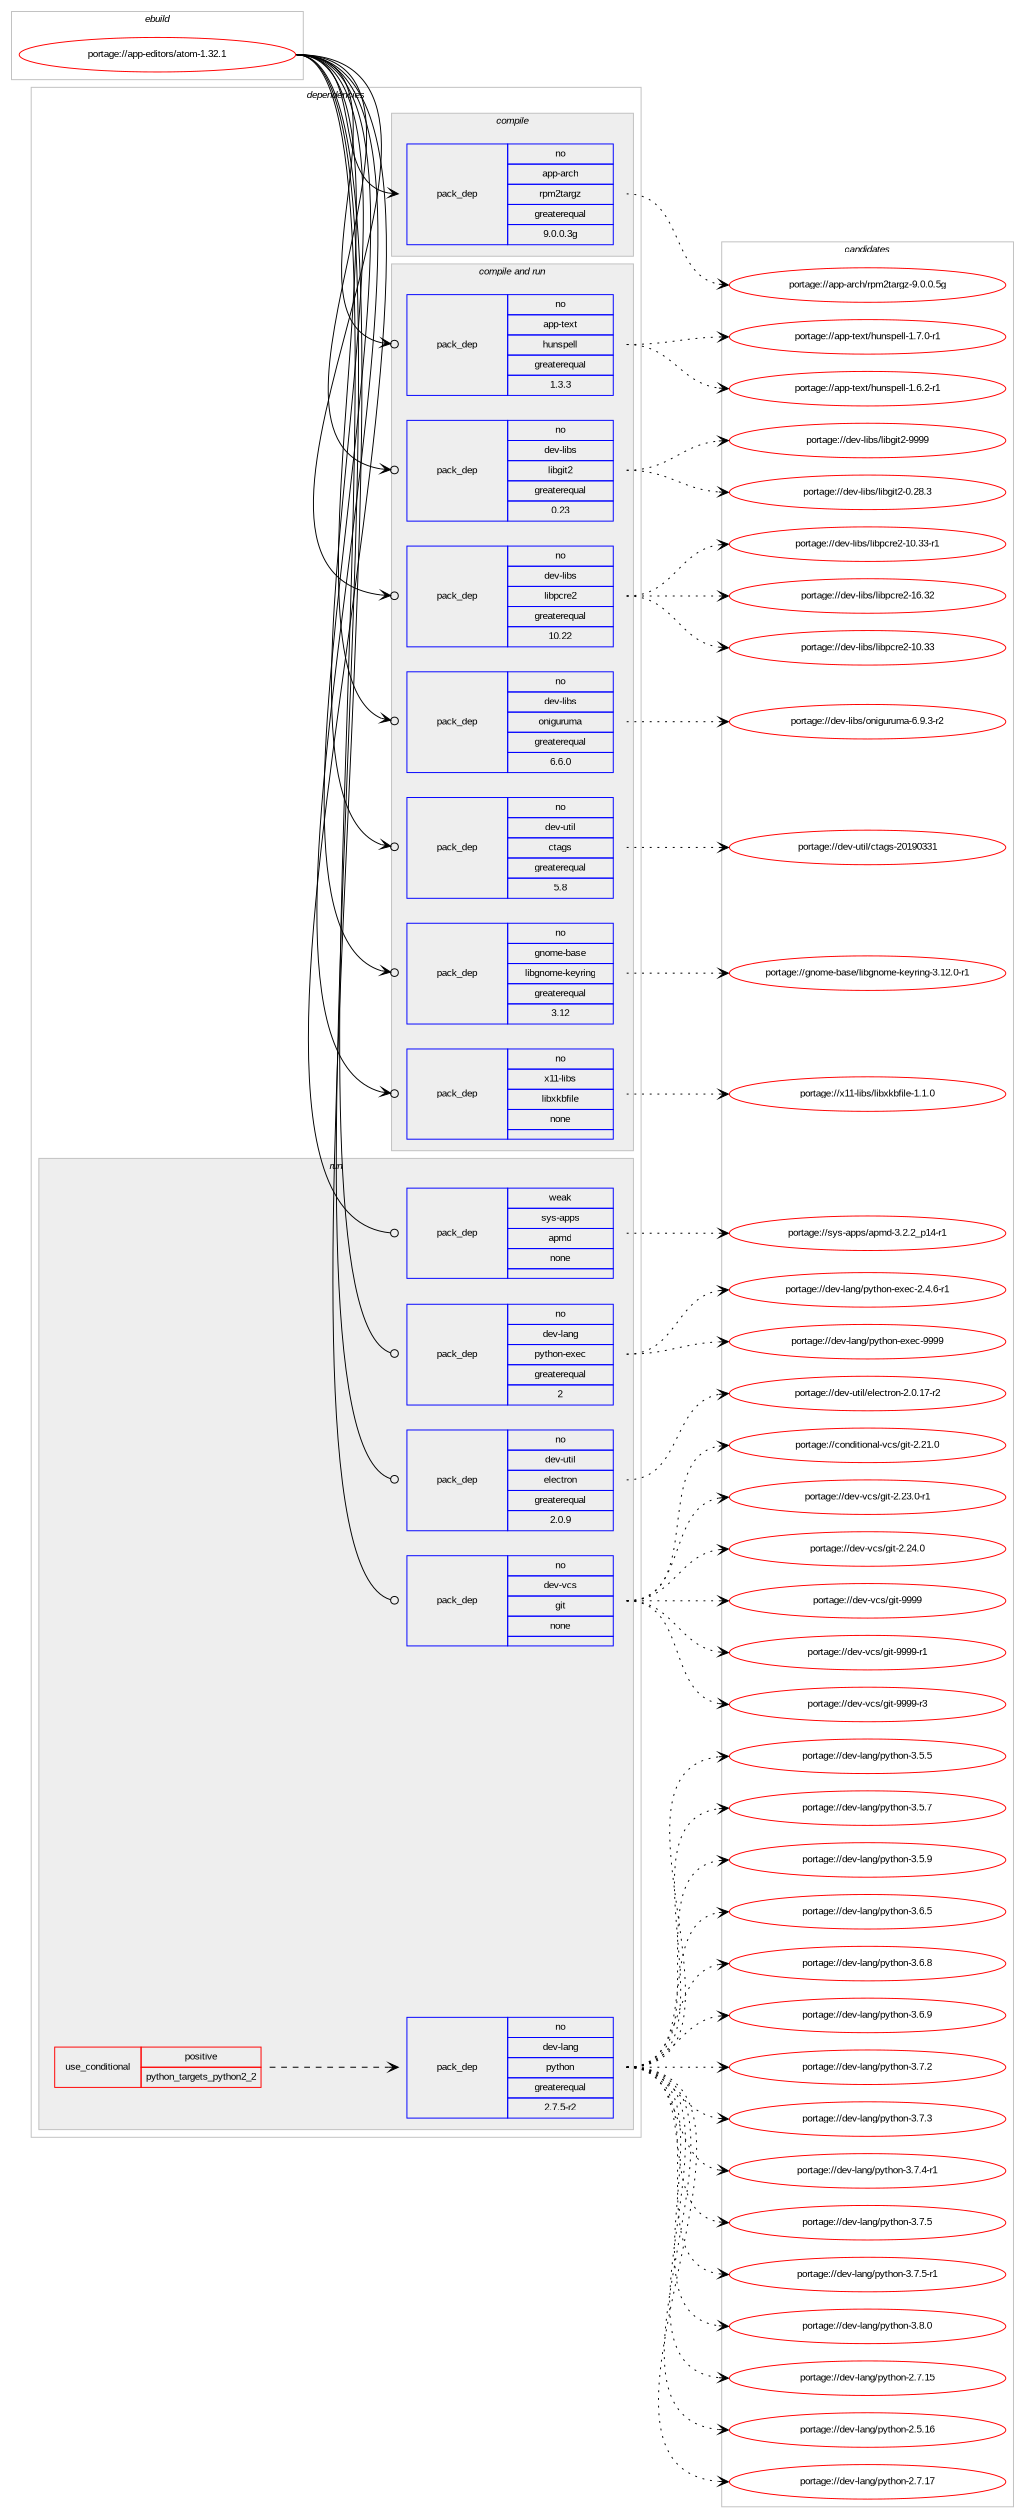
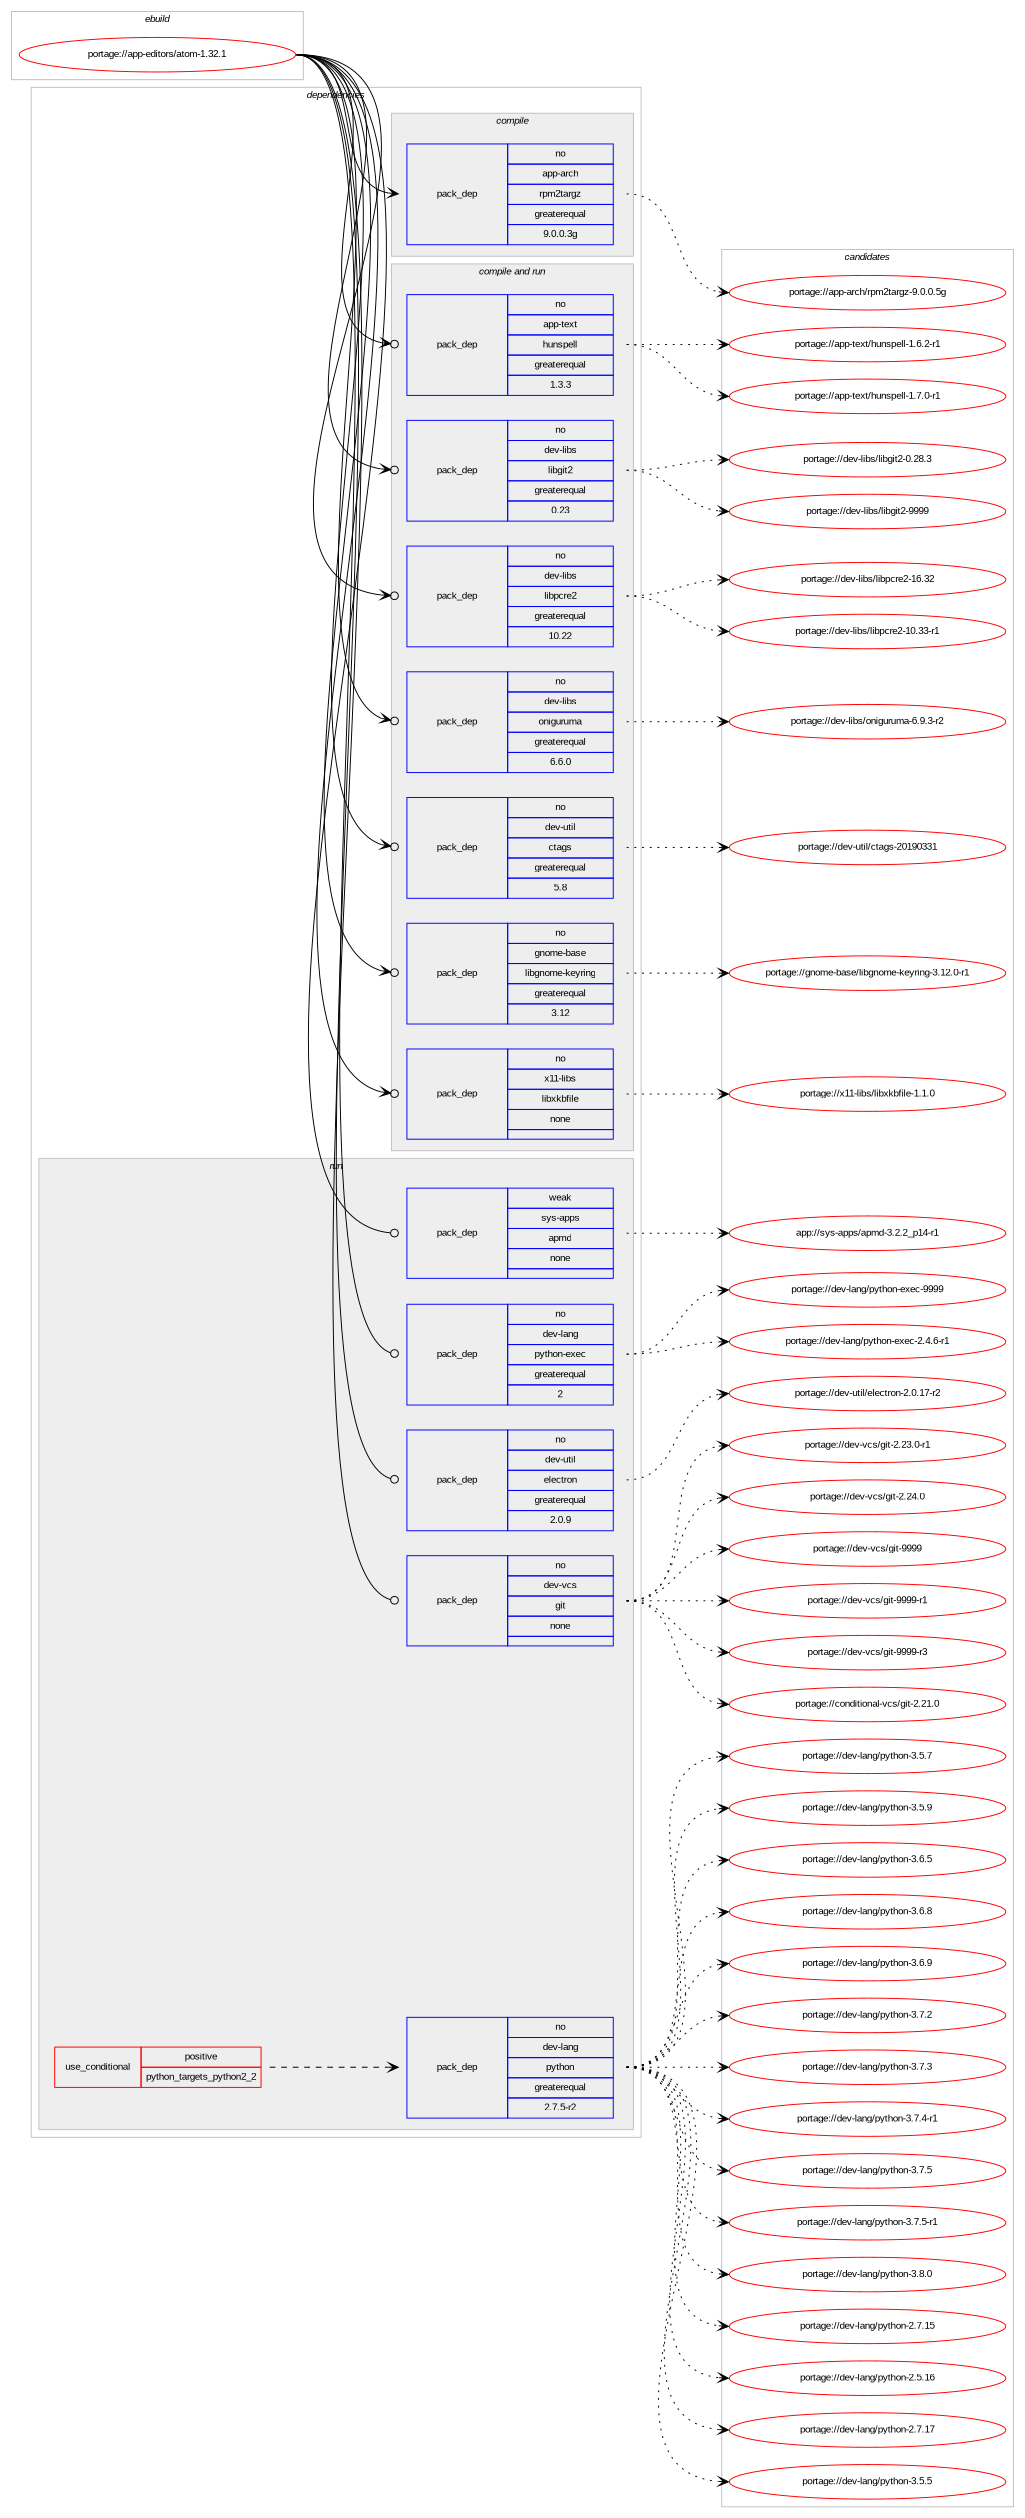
node "portage://dev-libs/libpcre2-10.33": removed
node "portage://sys-apps/apmd-3.2.2_p14-r1": label "portage://sys-apps/apmd-3.2.2_p14-r1" -> "app://sys-apps/apmd-3.2.2_p14-r1"
